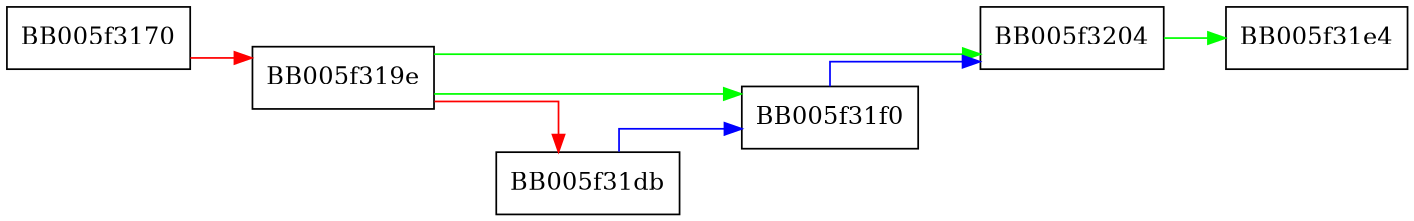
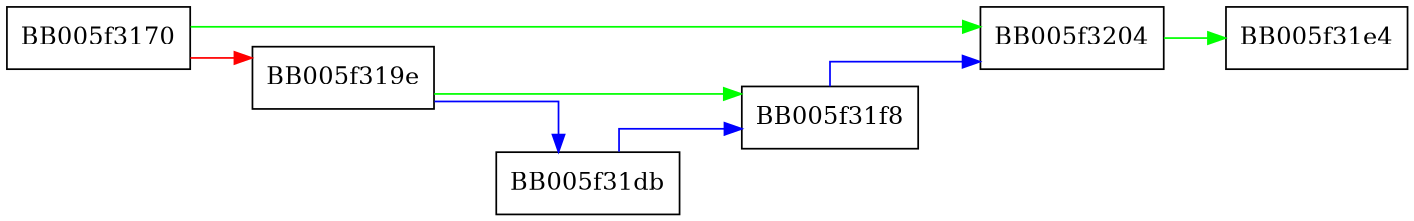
edge "BB005f319e" -> "BB005f3204": now "BB005f3170" -> "BB005f3204"
edge "BB005f319e" -> "BB005f31db": color red -> blue
node "BB005f31f0": label "BB005f31f0" -> "BB005f31f8"
